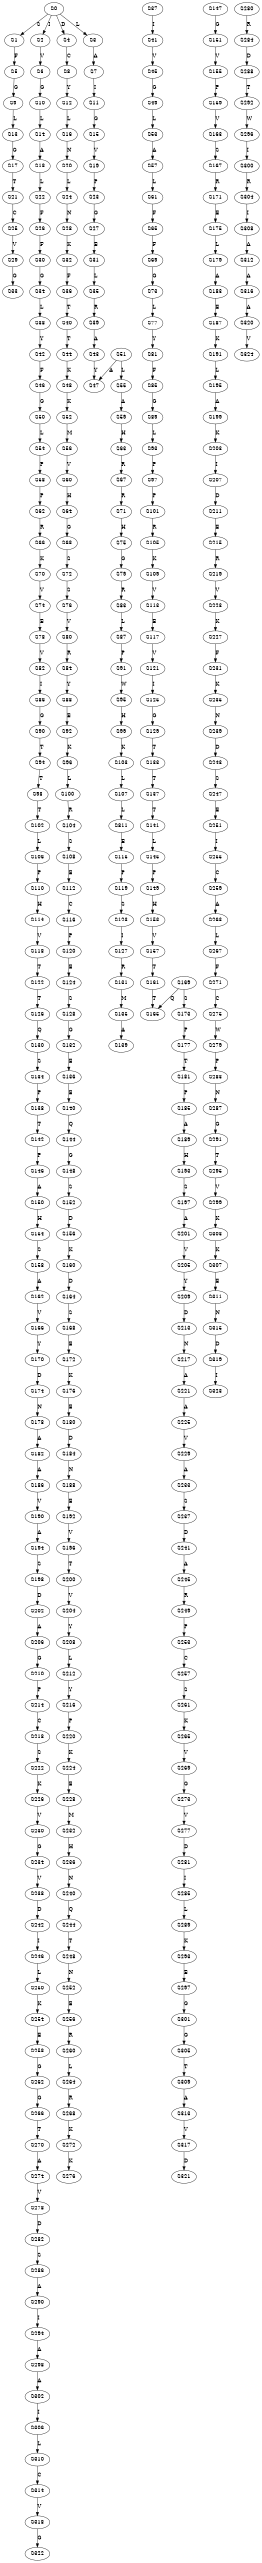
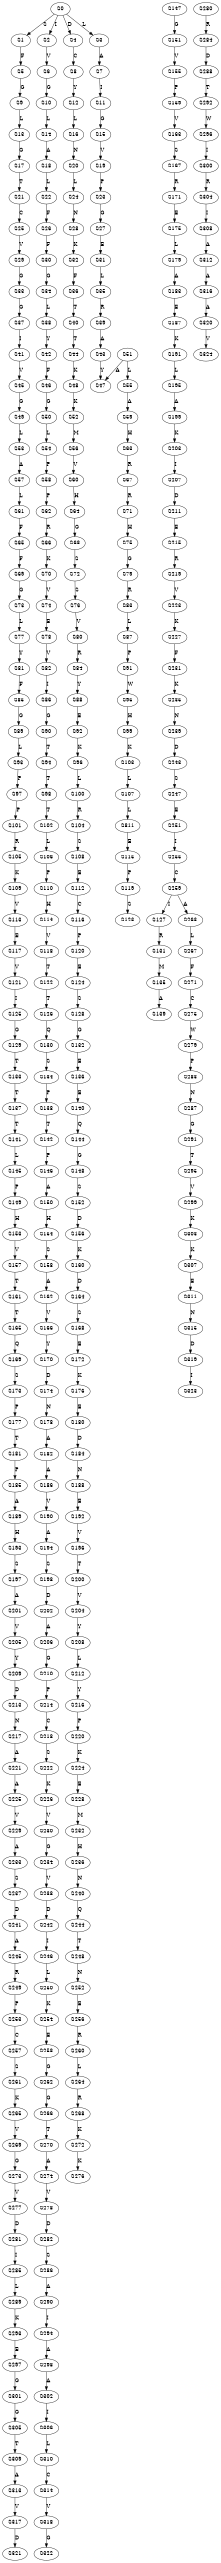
edge "S33" -> "S37": added, label "G"
edge "S123" -> "S127": now "S259" -> "S127"
edge "S169" -> "S165": reversed
